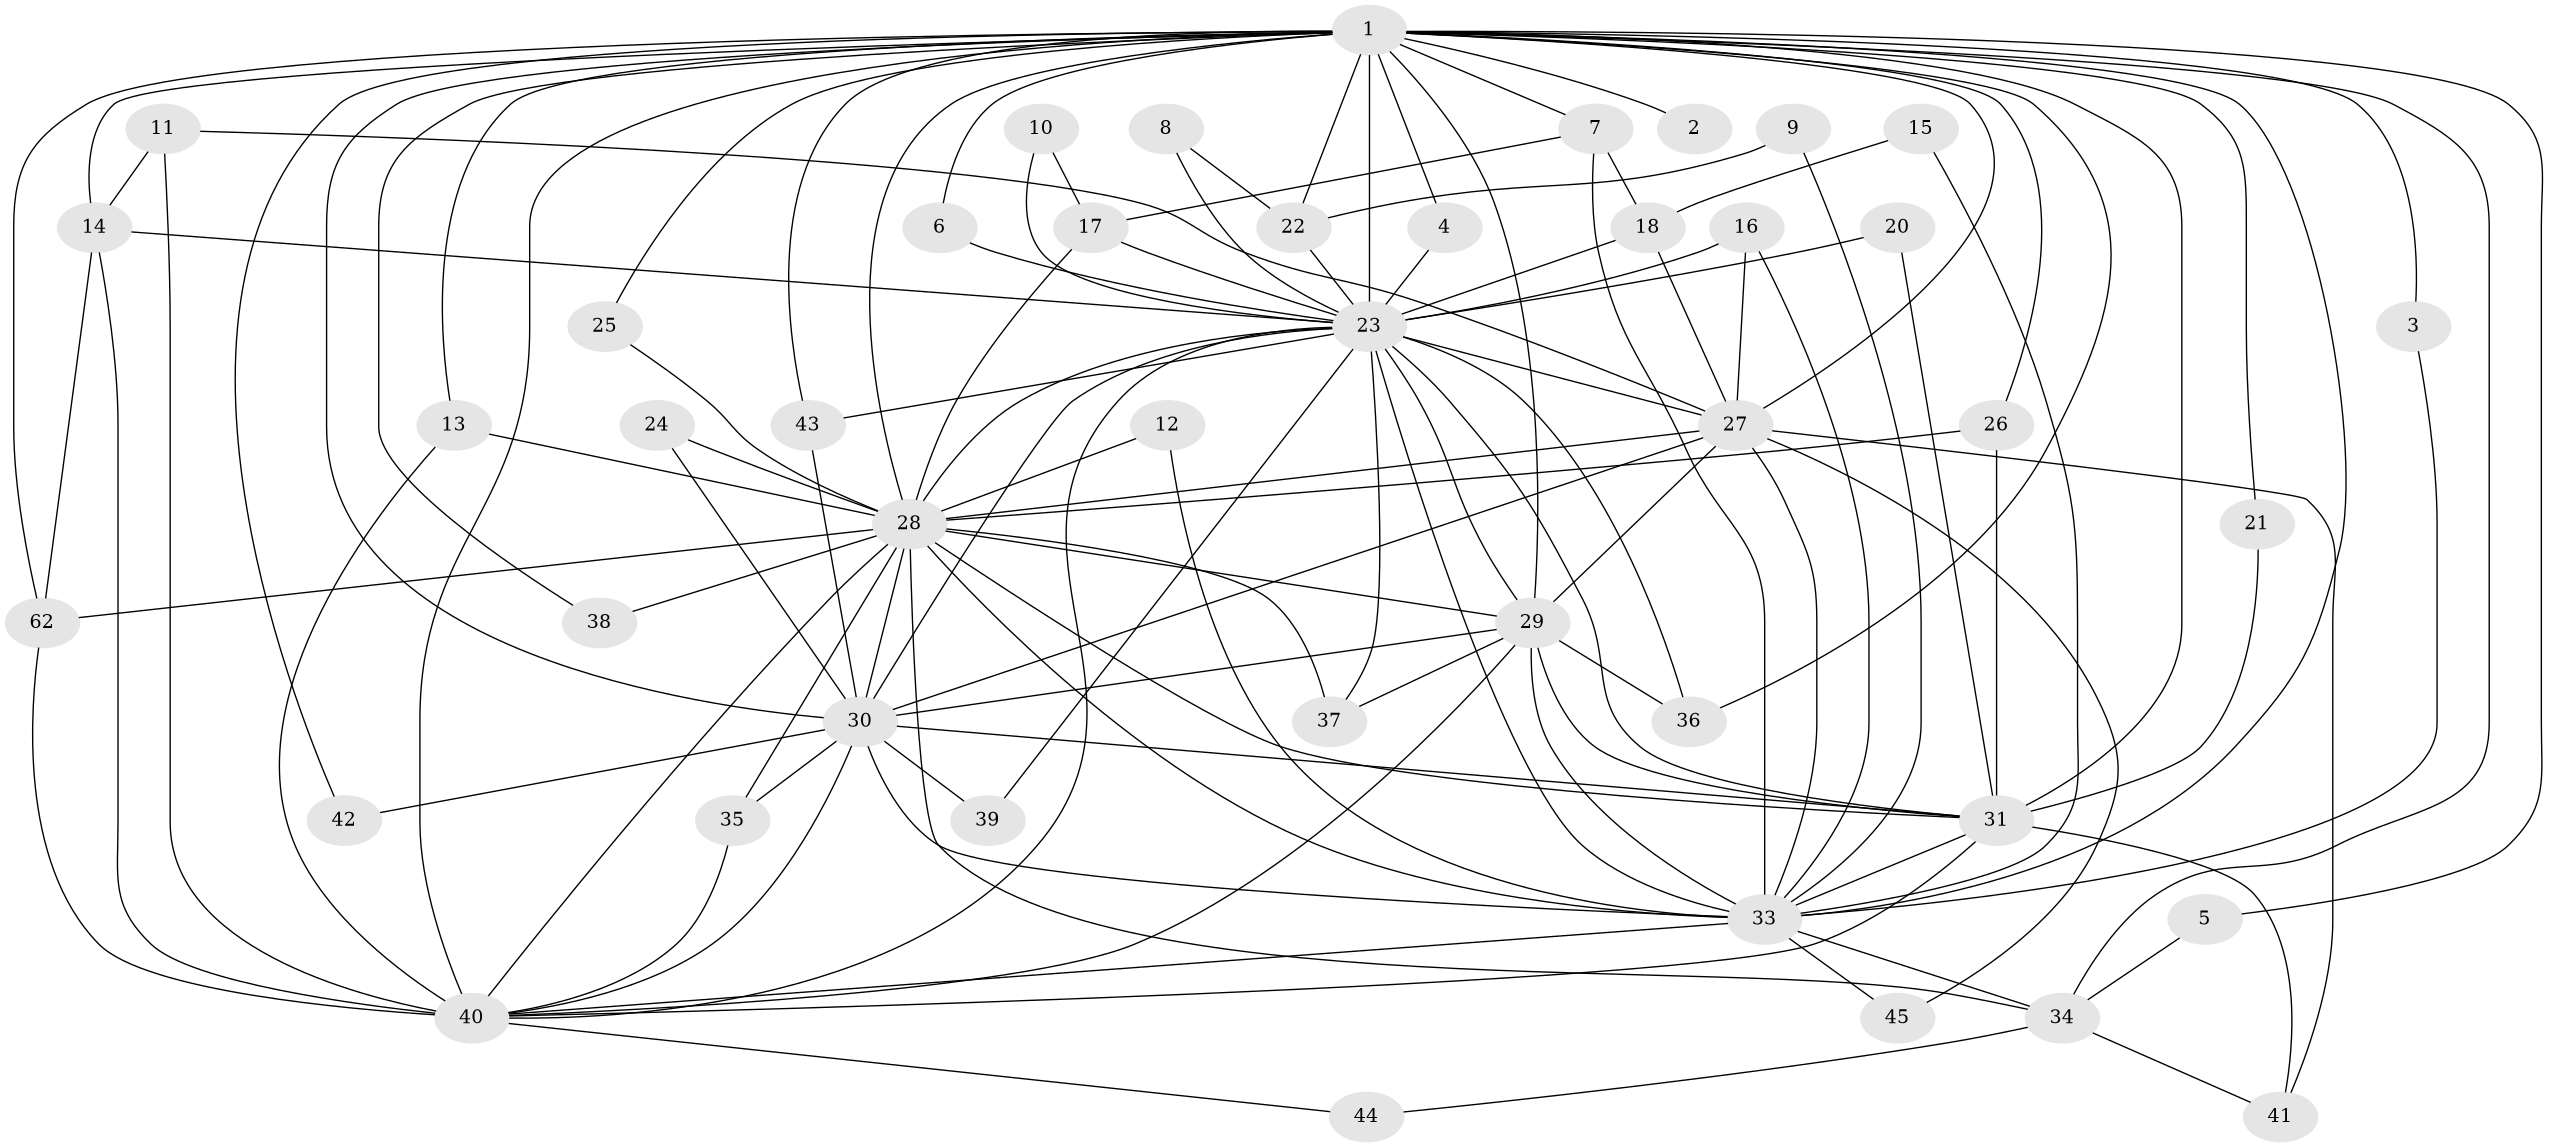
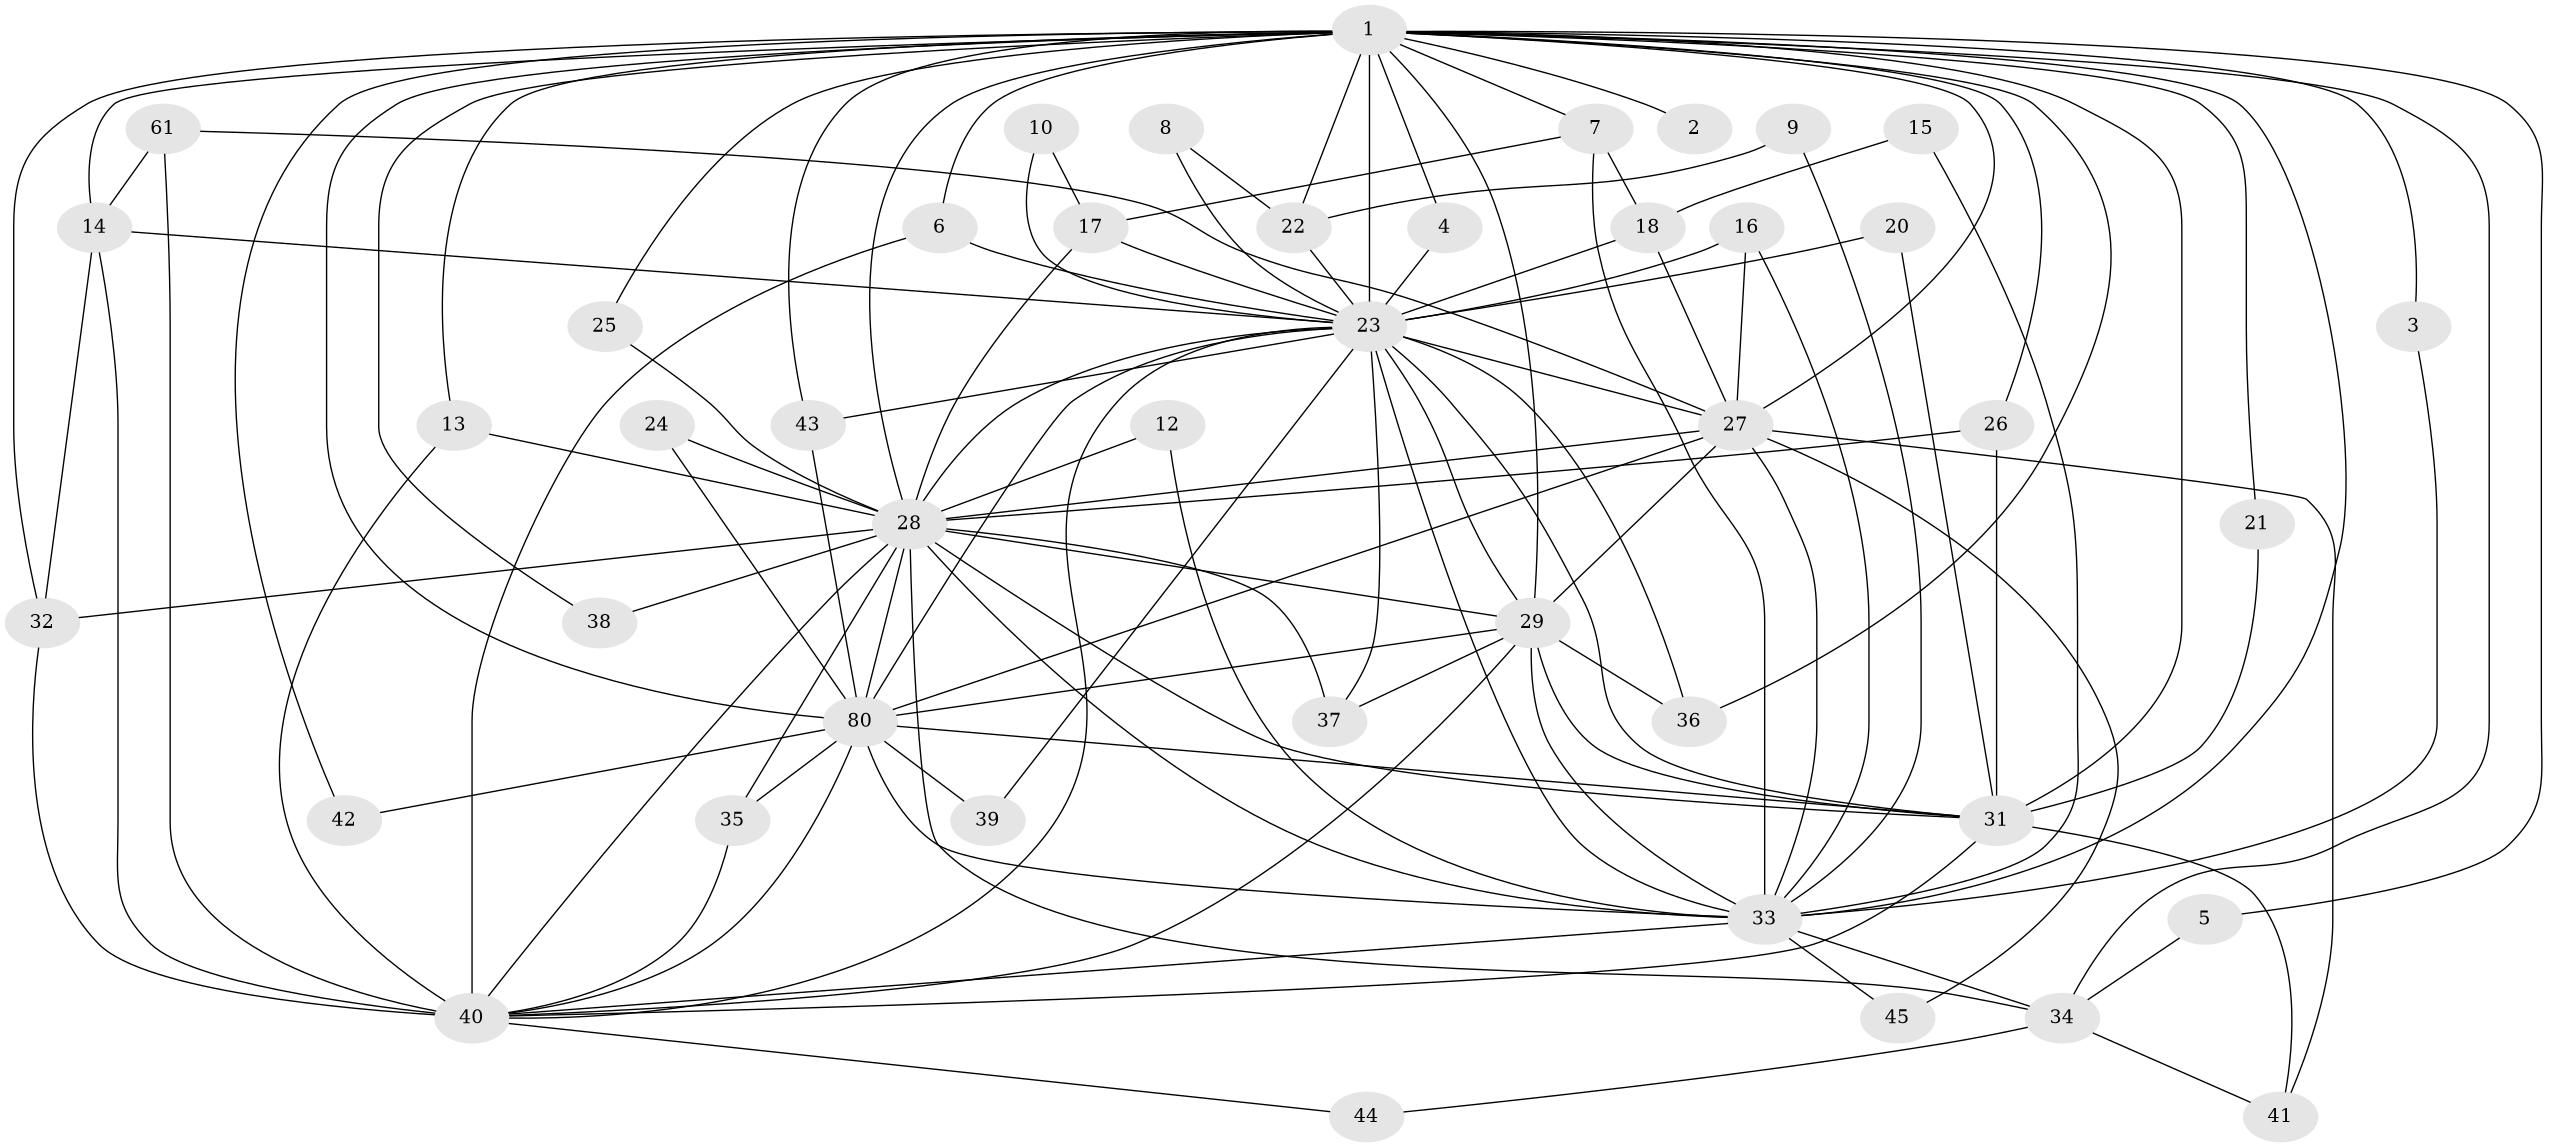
node "11": label "11" -> "61"
edge "1" -- "40": now "6" -- "40"
node "62": label "62" -> "32"
node "30": label "30" -> "80"
edge "31" -- "33": removed
